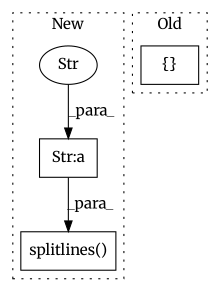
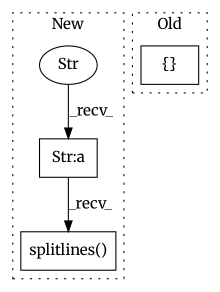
edge "Str" -> "Str:a": label "_para_" -> "_recv_"
edge "Str:a" -> "splitlines()": label "_para_" -> "_recv_"
